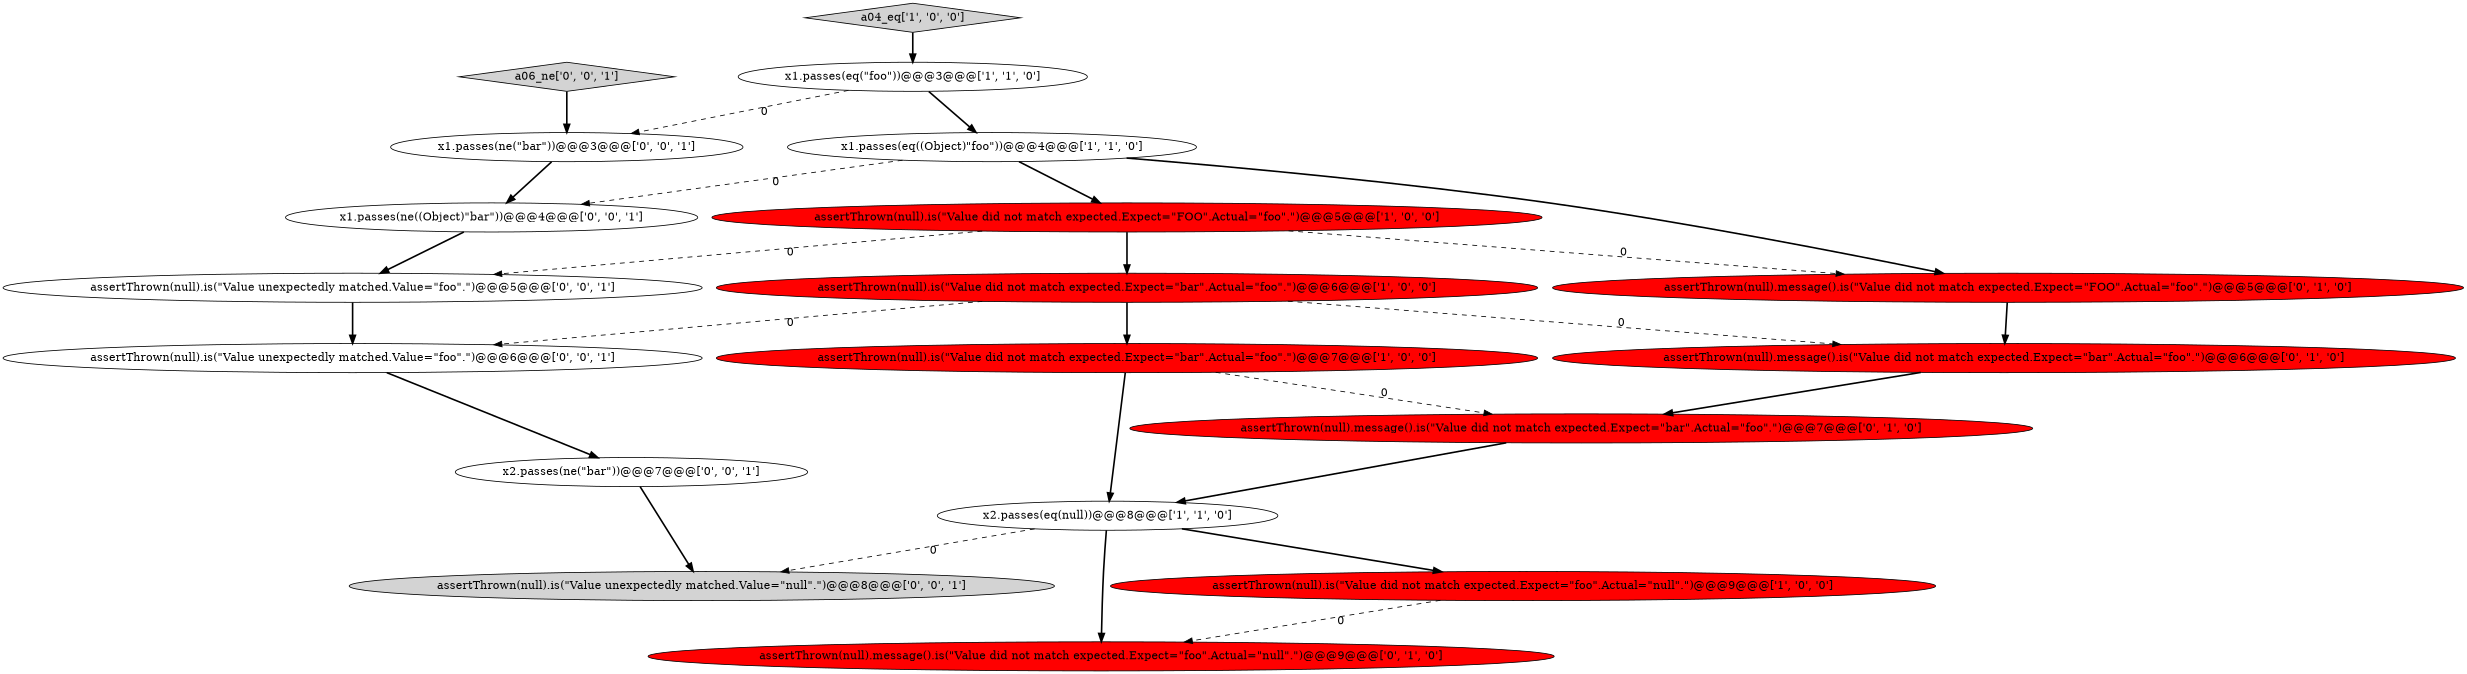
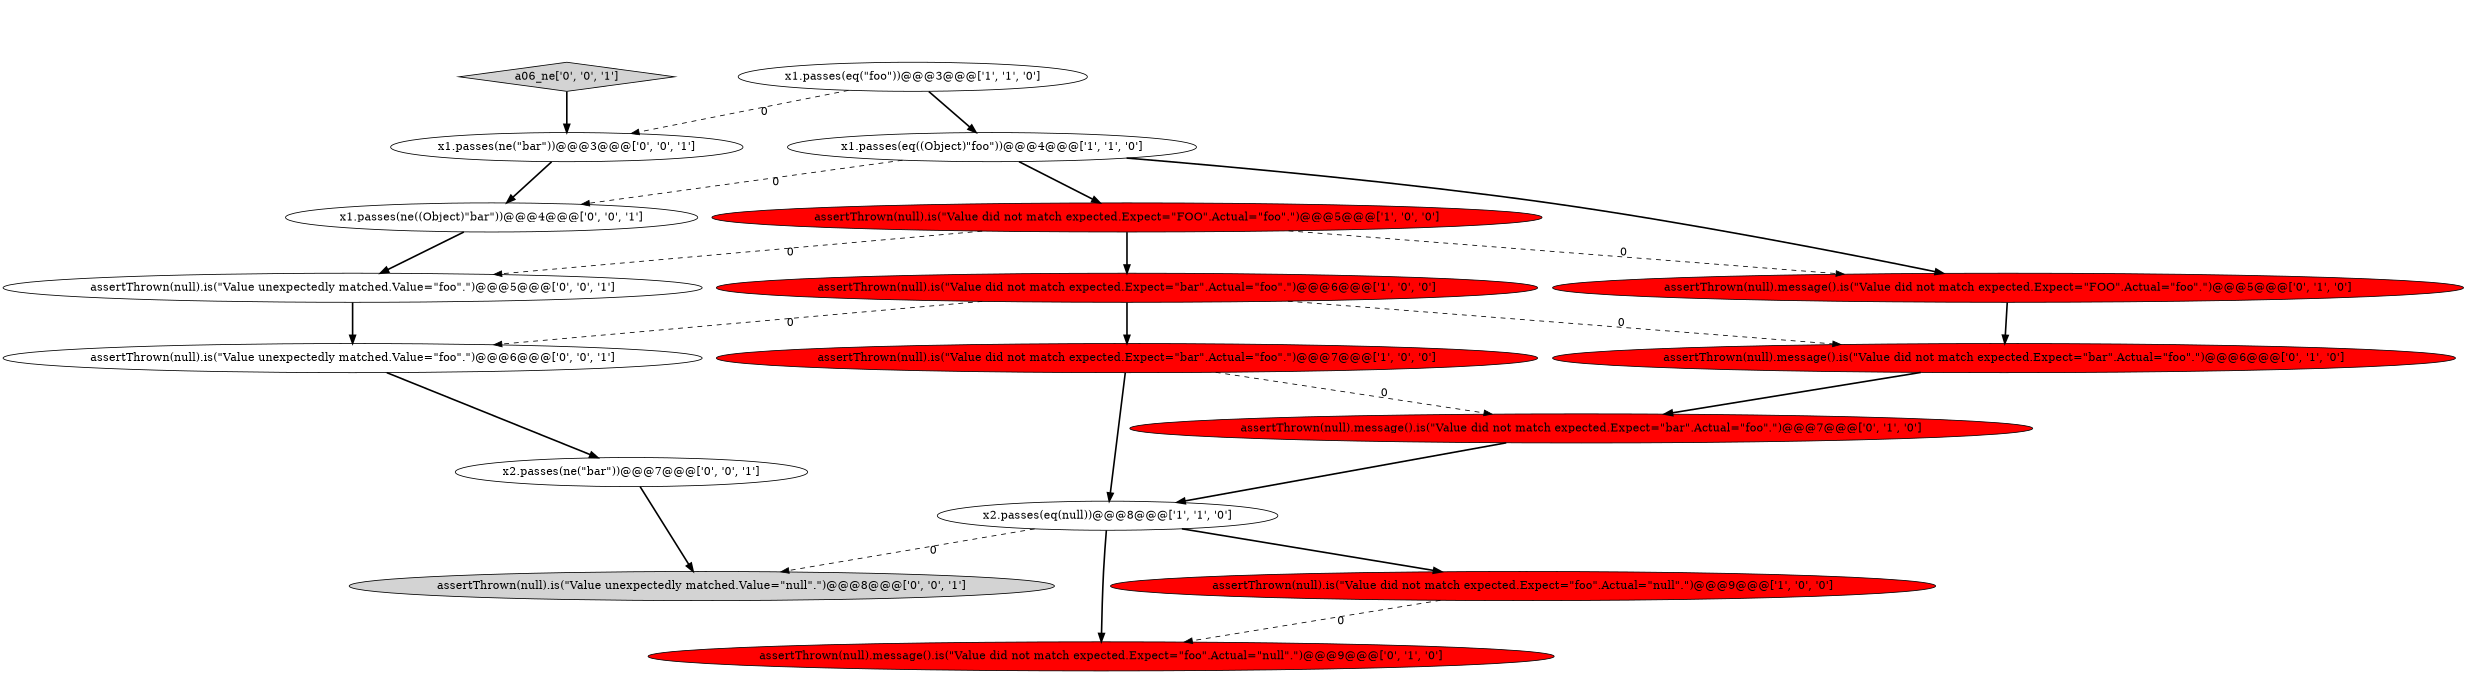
node "a04_eq['1', '0', '0']": removed
